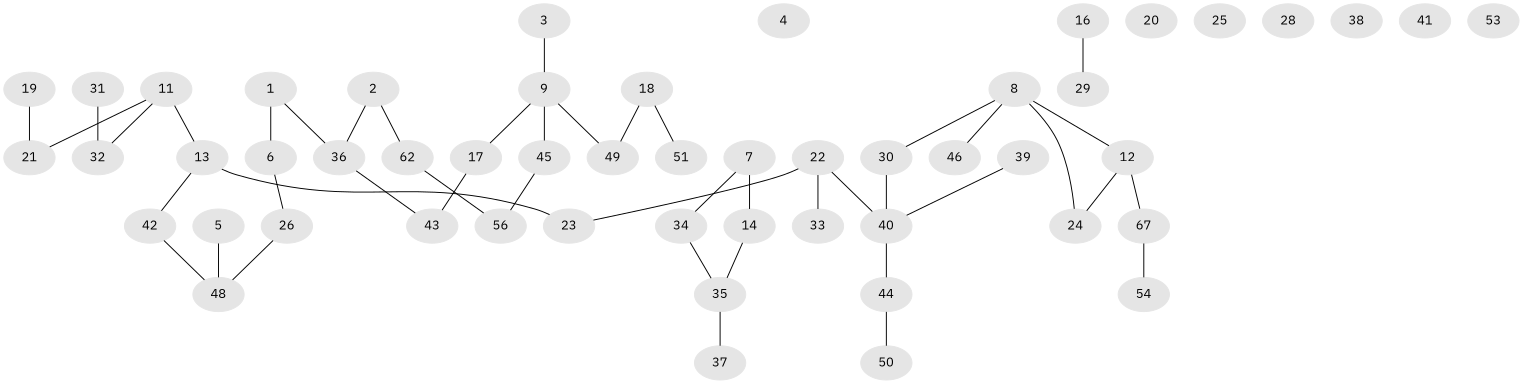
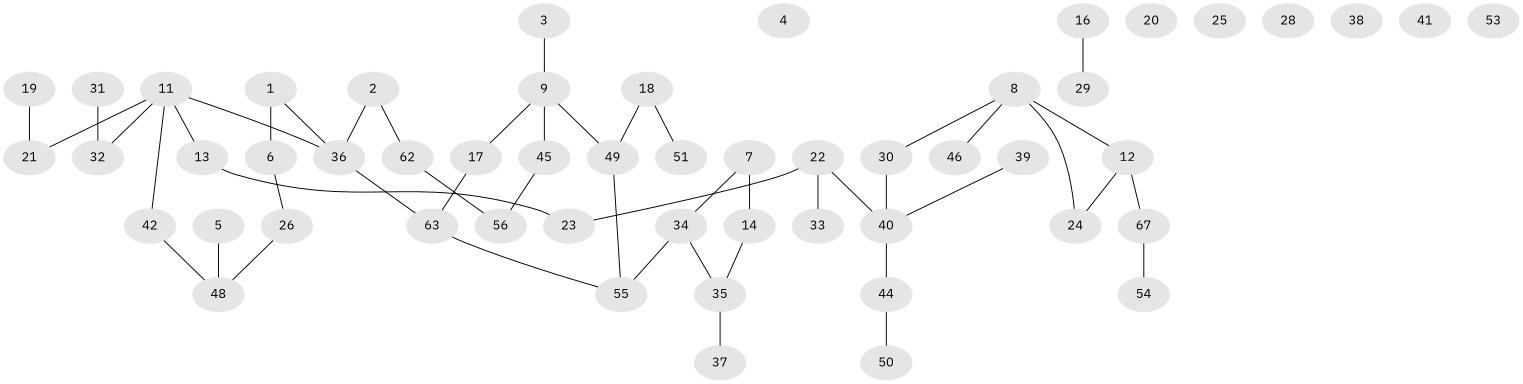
edge "11" -- "36": added
edge "13" -- "42": now "11" -- "42"
node "43": label "43" -> "63"
node "55": added
